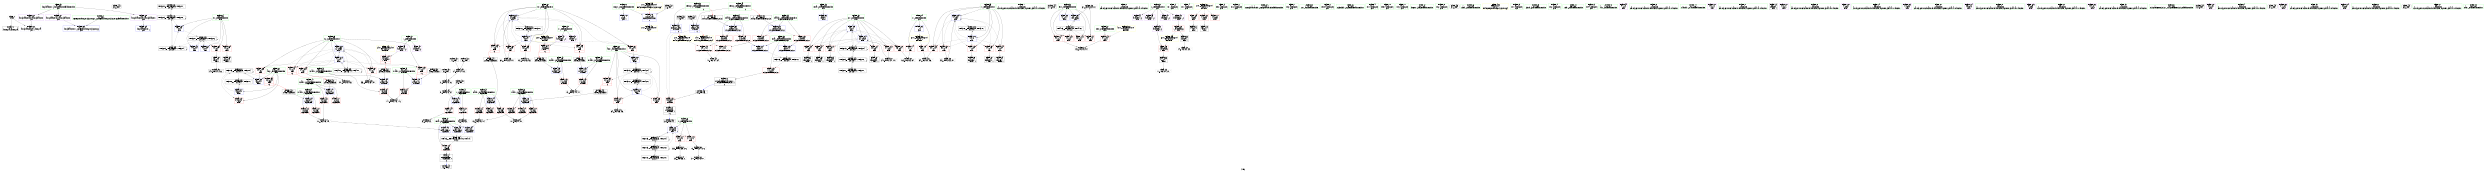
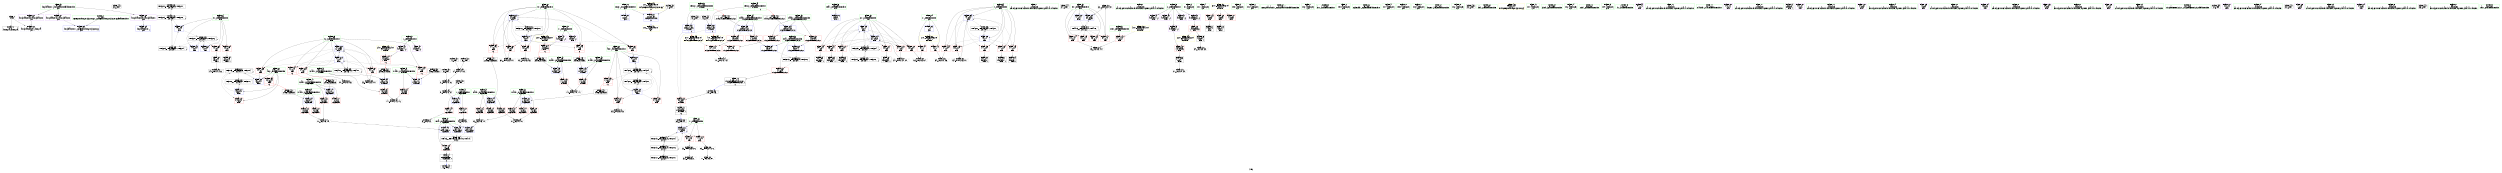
node "NodeID: 361": removed
